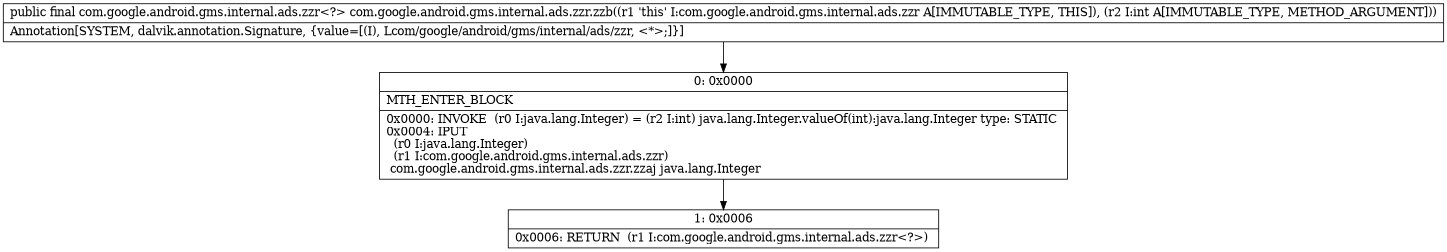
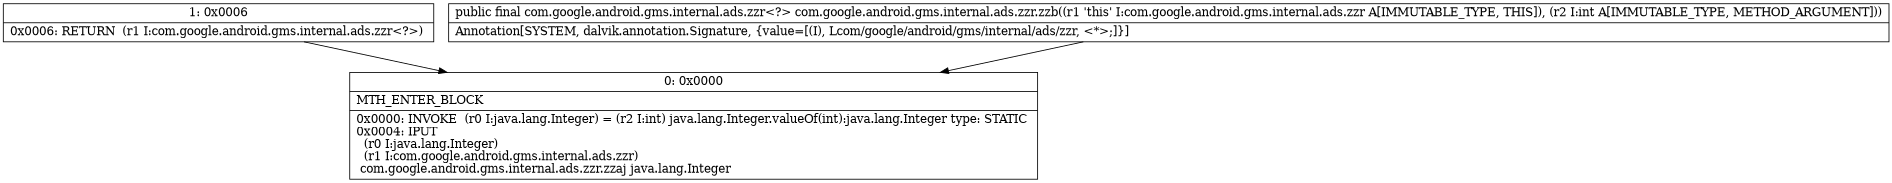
edge "0: 0x0000" -> "1: 0x0006": reversed
